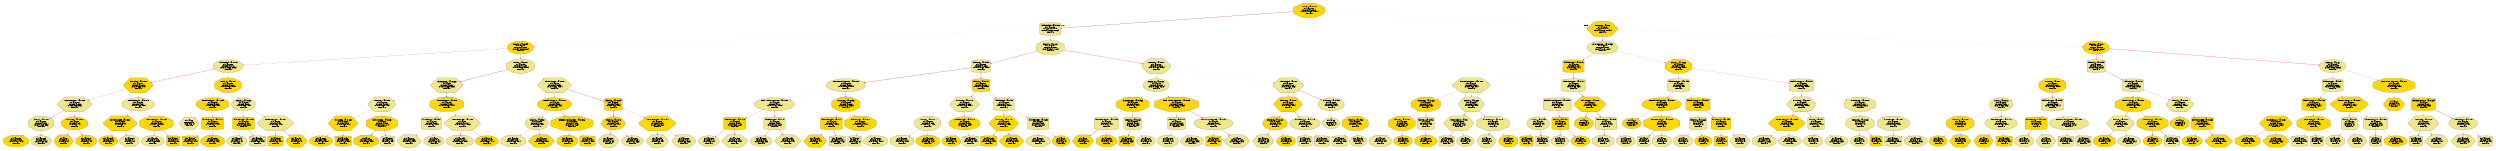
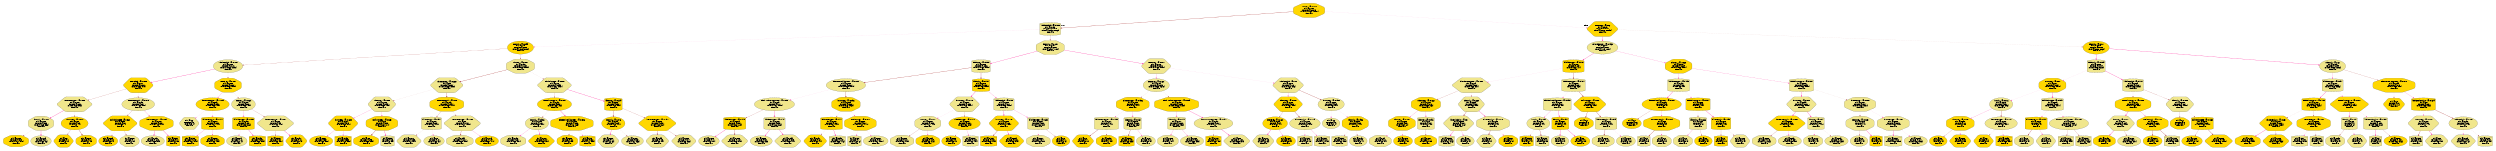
node "gini = 0.498 samples = 391 value = [282, 319] class = 1": fillcolor khaki -> gold
